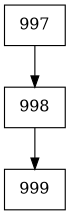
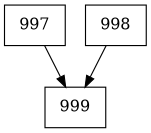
edge "997" -> "998": now "997" -> "999"
